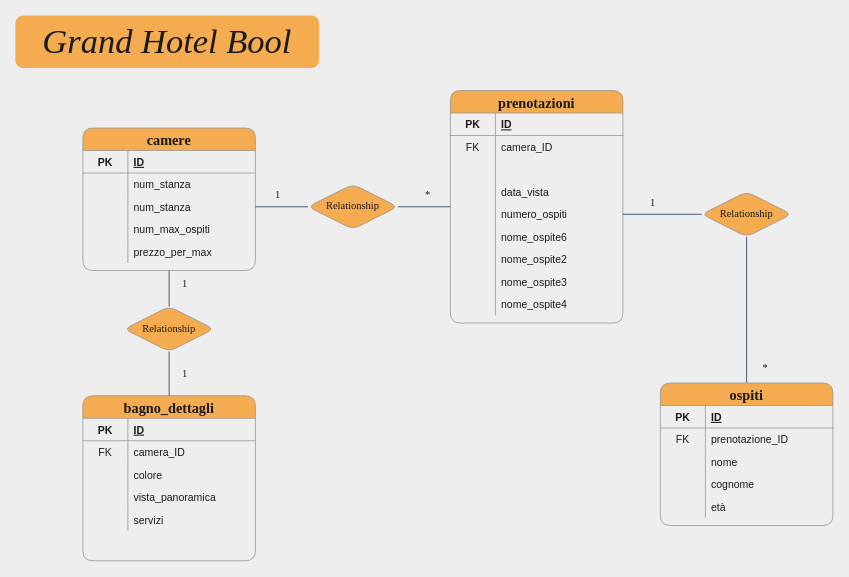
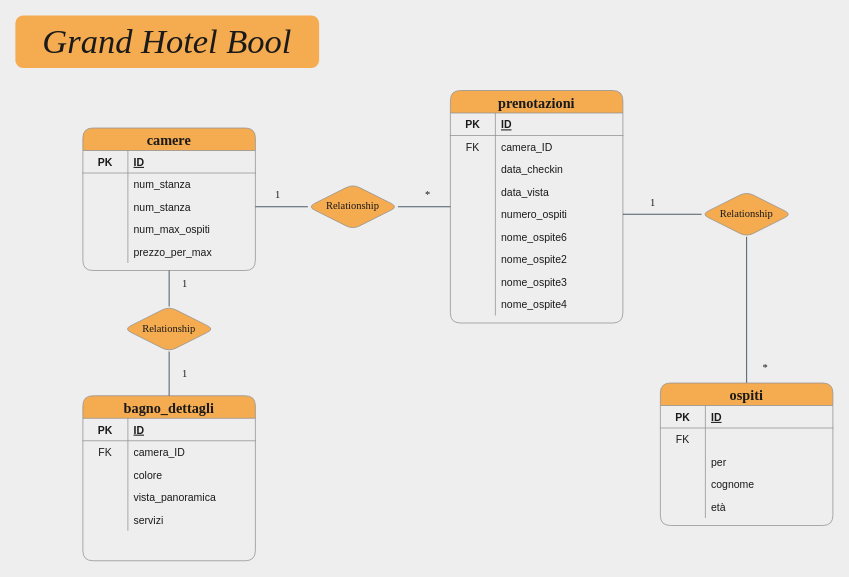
node "data_checkin": added
node "prenotazione_ID": removed
node "nome": label "nome" -> "per"
